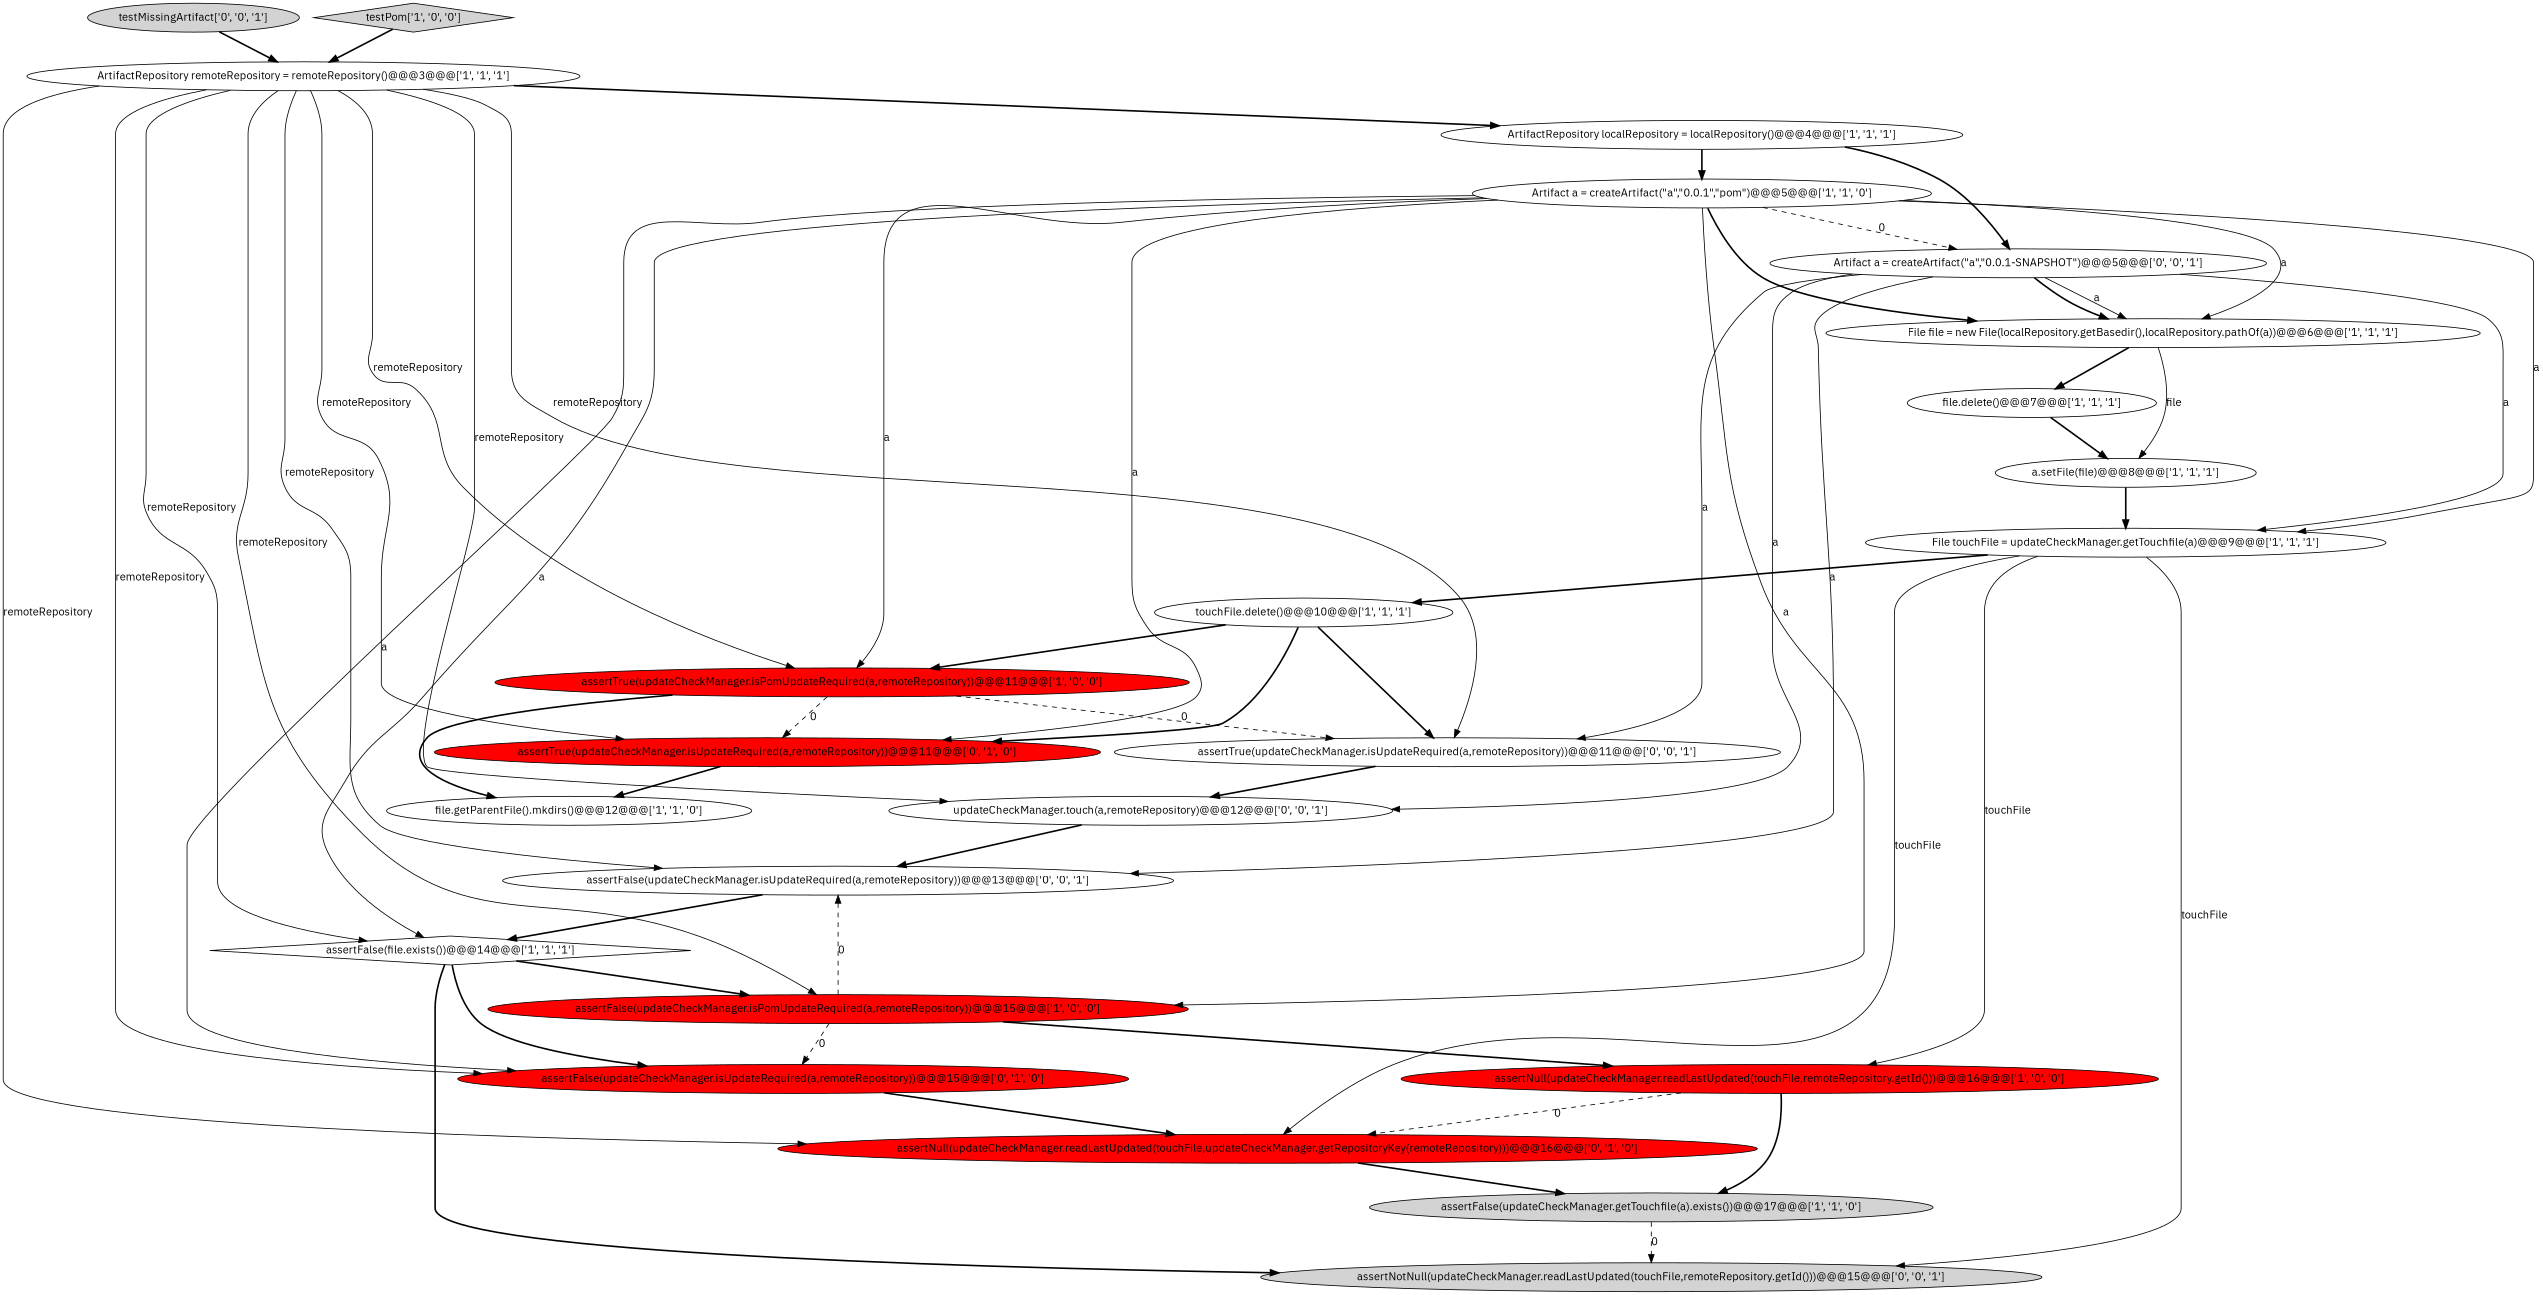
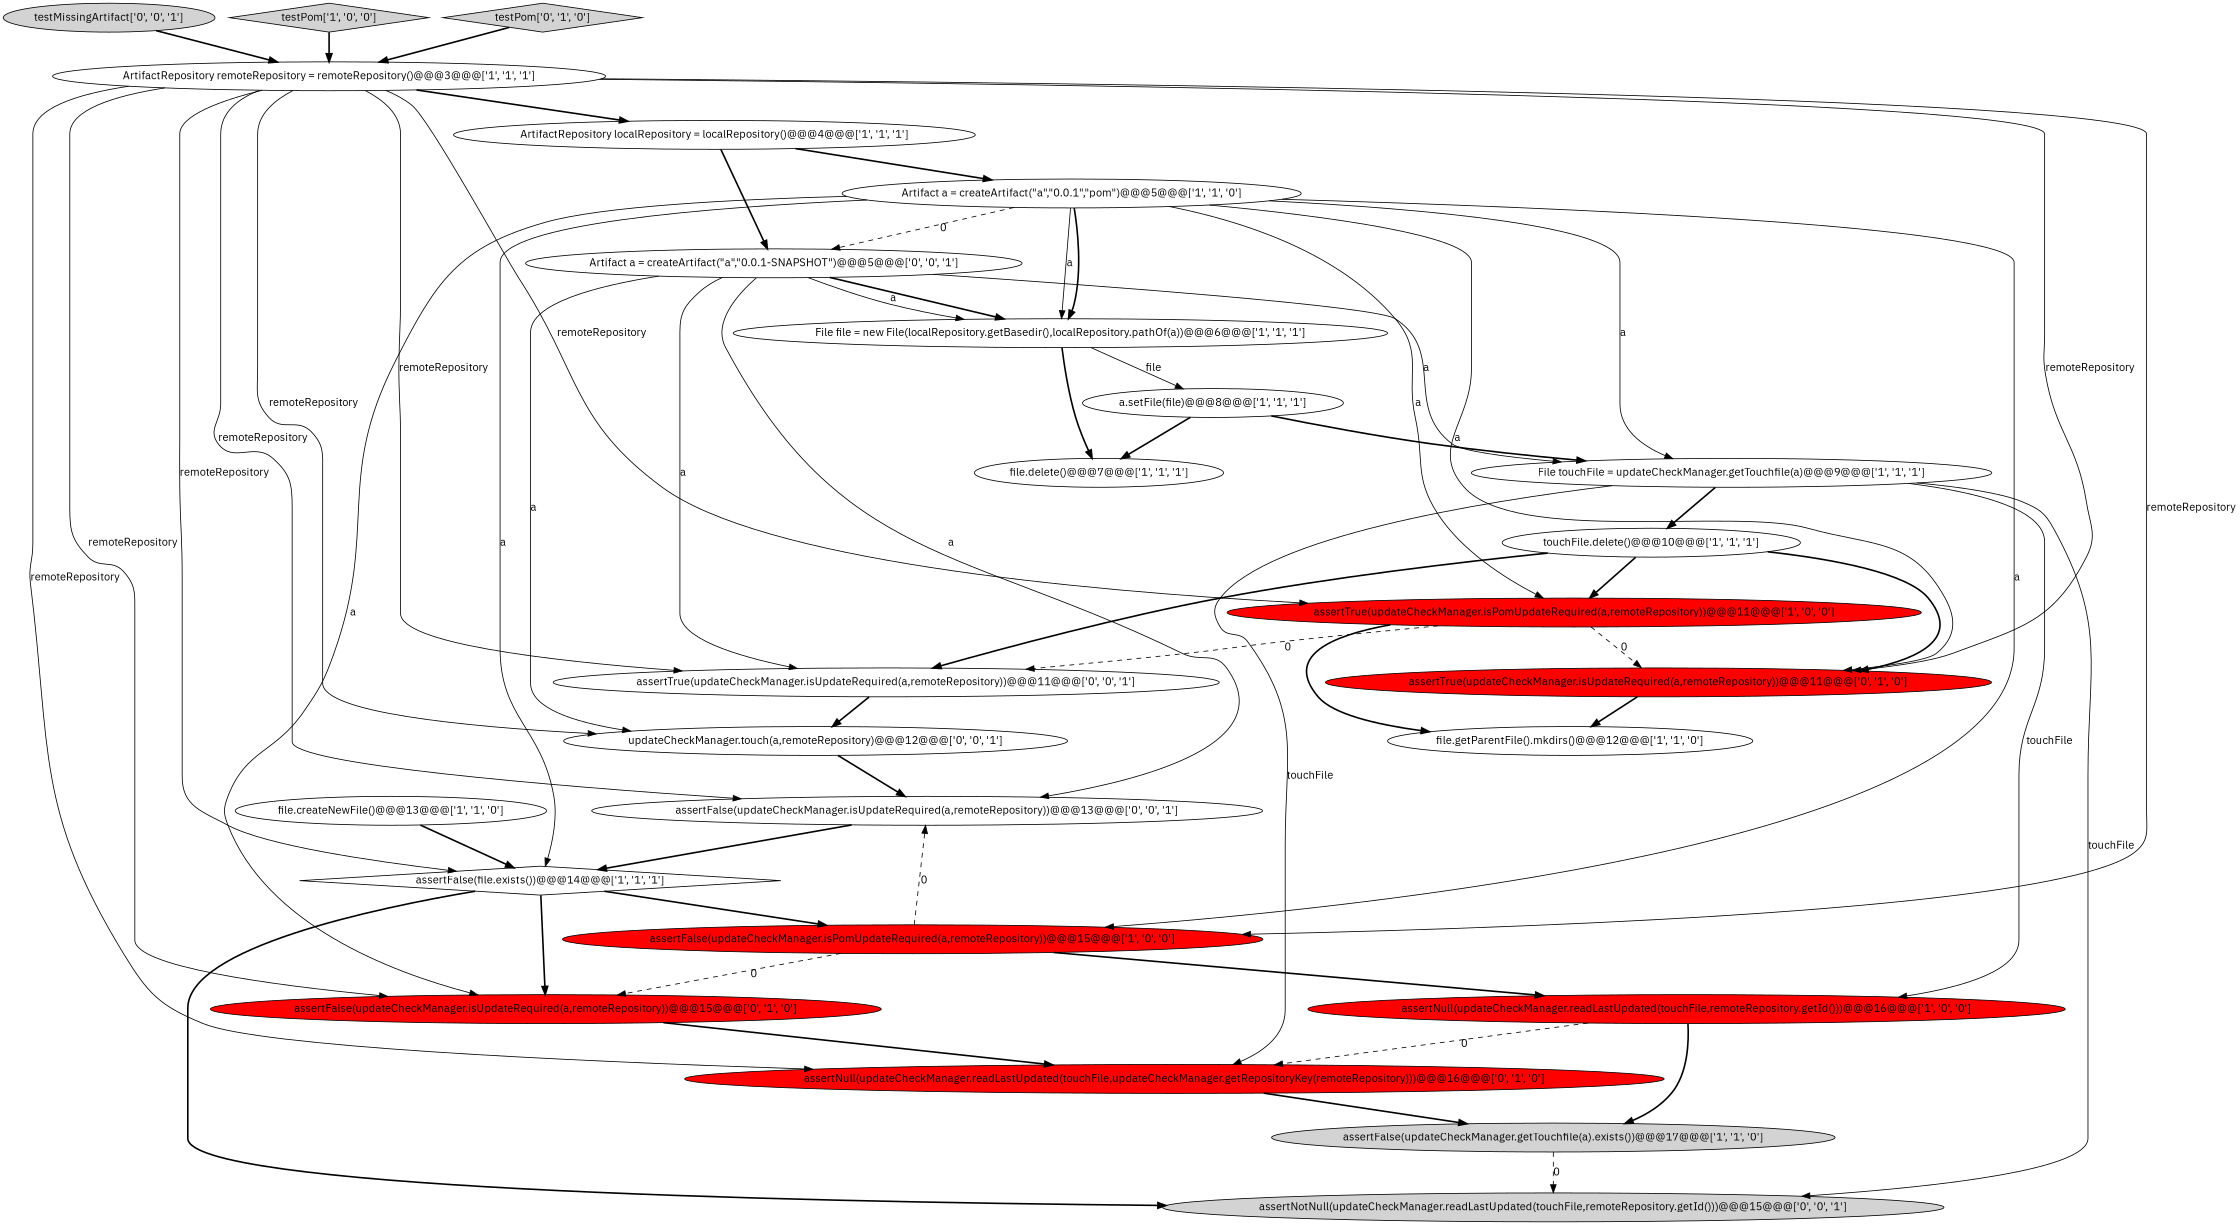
node "testPom['0', '1', '0']": added
edge "file.delete()@@@7@@@['1', '1', '1']" -> "a.setFile(file)@@@8@@@['1', '1', '1']": reversed
node "file.createNewFile()@@@13@@@['1', '1', '0']": added
